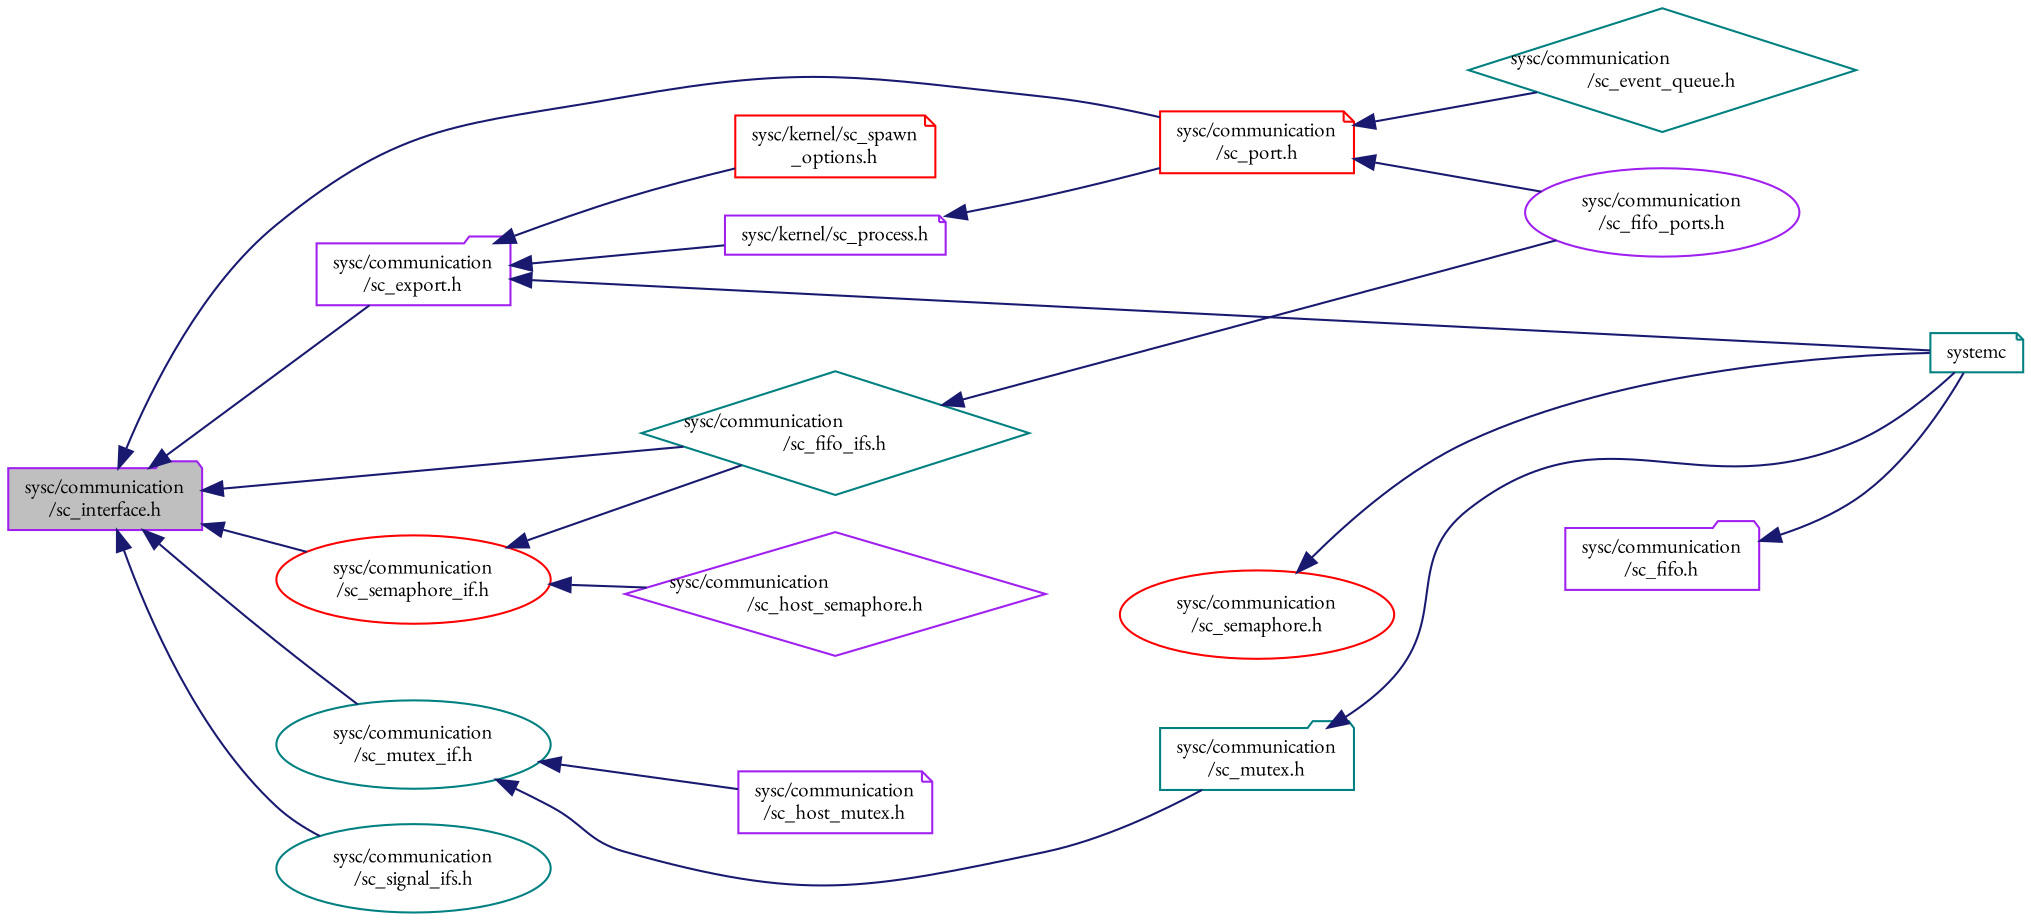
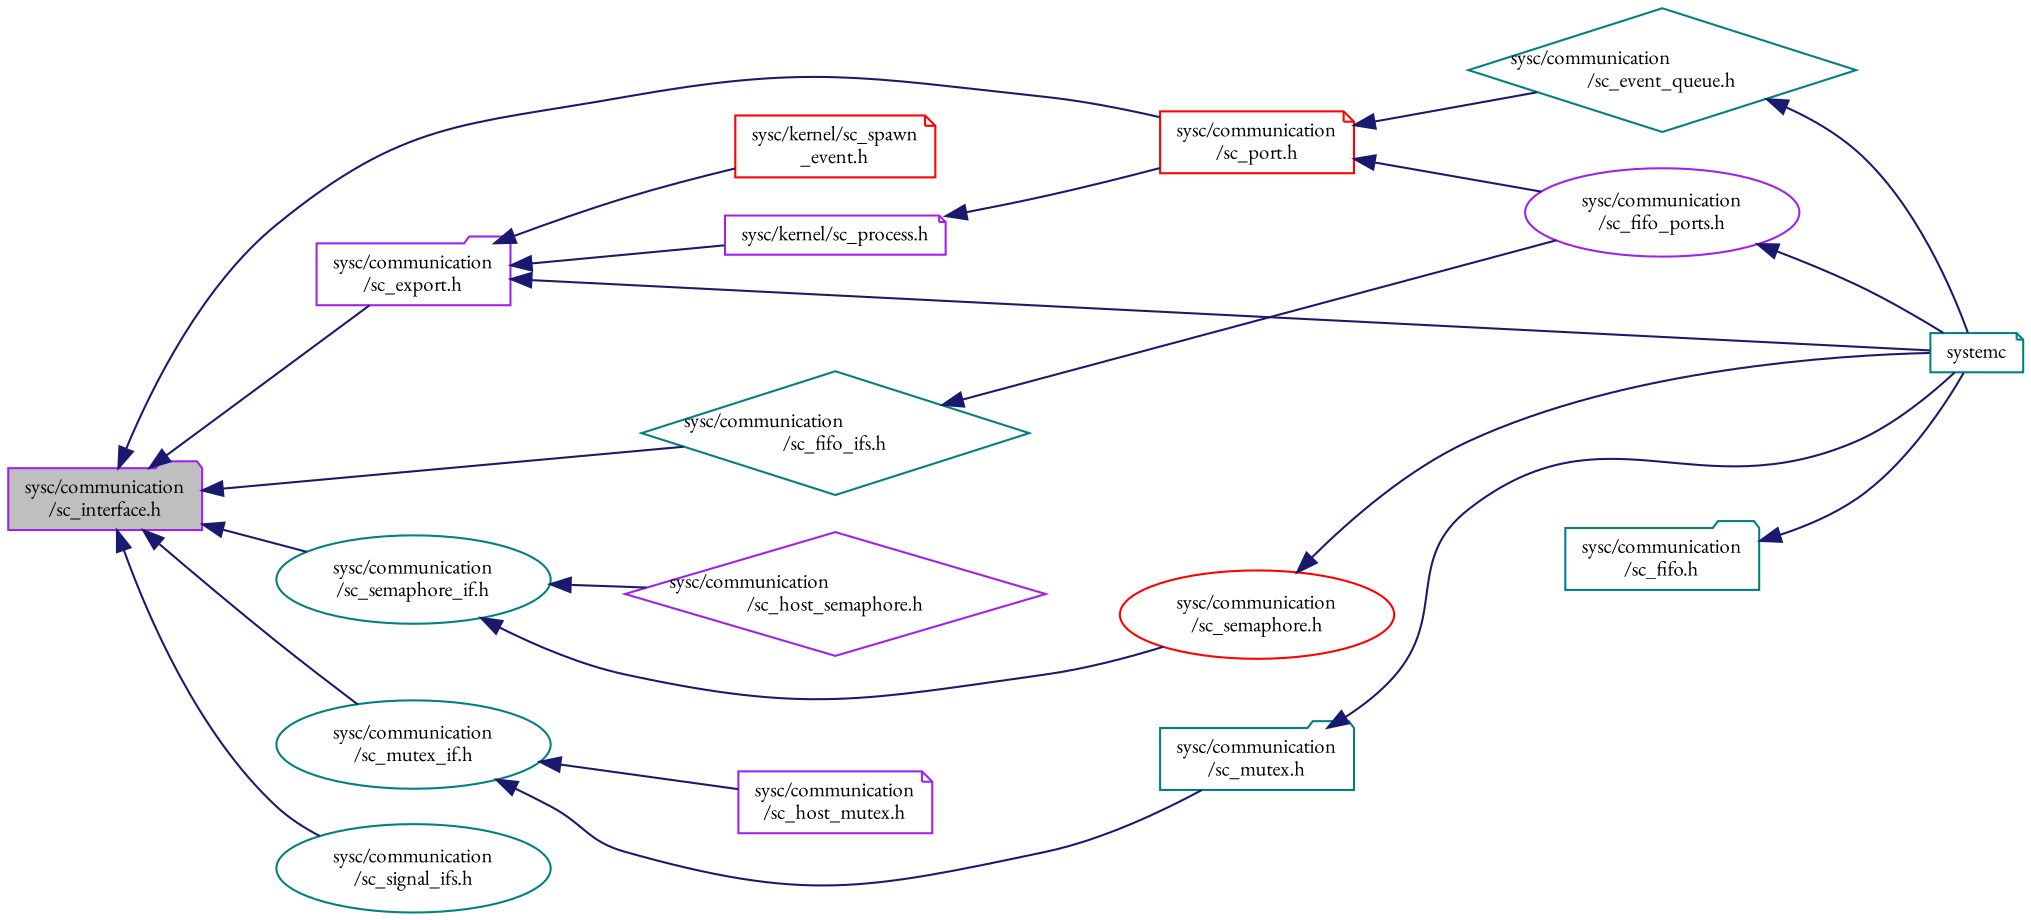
node "sysc/kernel/sc_spawn _options.h": label "sysc/kernel/sc_spawn _options.h" -> "sysc/kernel/sc_spawn _event.h"
edge "systemc" -> "sysc/communication /sc_event_queue.h": added
edge "systemc" -> "sysc/communication /sc_fifo_ports.h": added
edge "sysc/communication /sc_fifo_ifs.h" -> "sysc/communication /sc_semaphore_if.h": now "sysc/communication /sc_semaphore.h" -> "sysc/communication /sc_semaphore_if.h"
node "sysc/communication /sc_fifo.h": color purple -> teal
node "sysc/communication /sc_semaphore_if.h": color red -> teal
